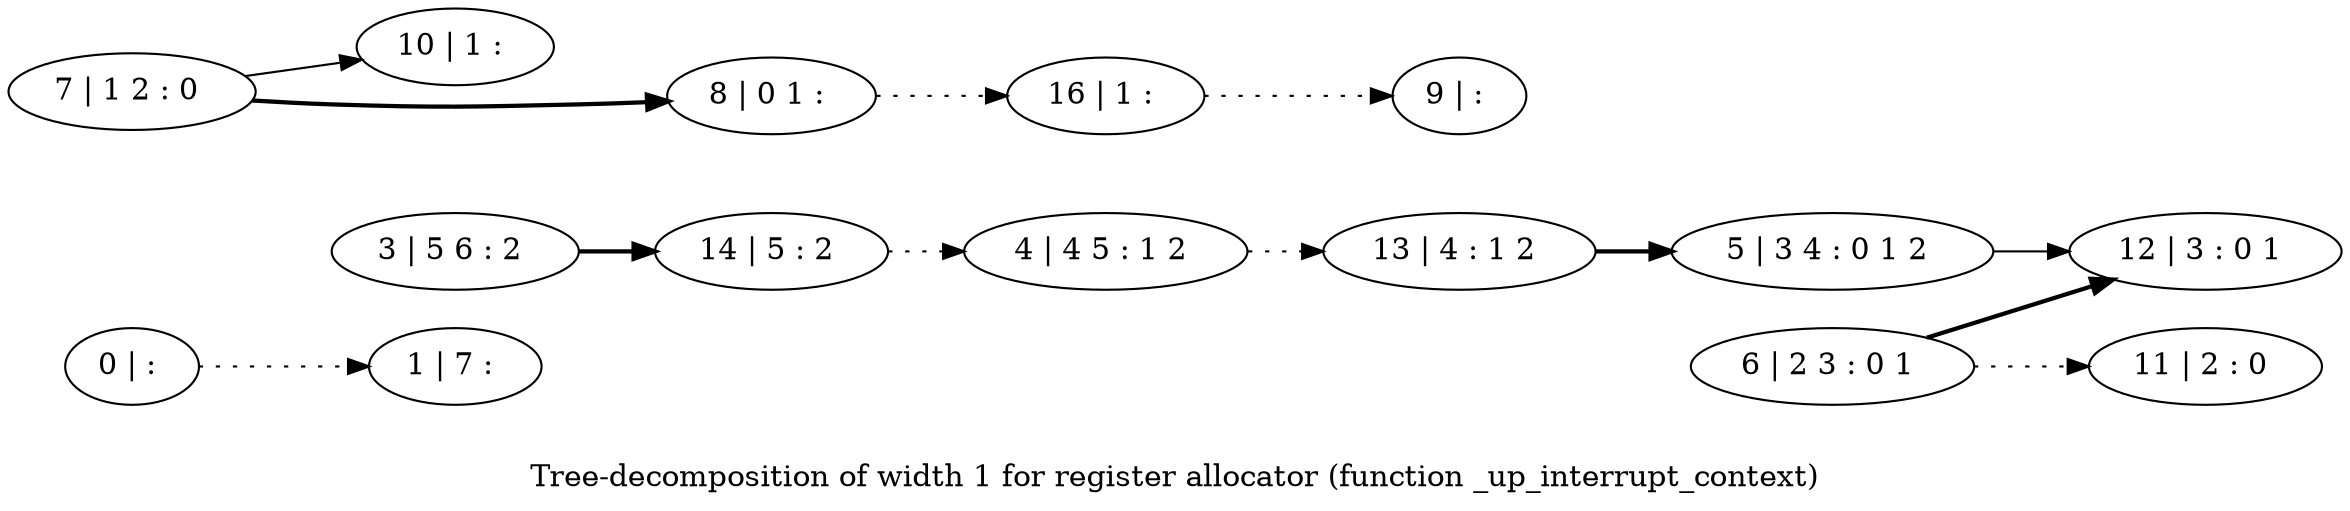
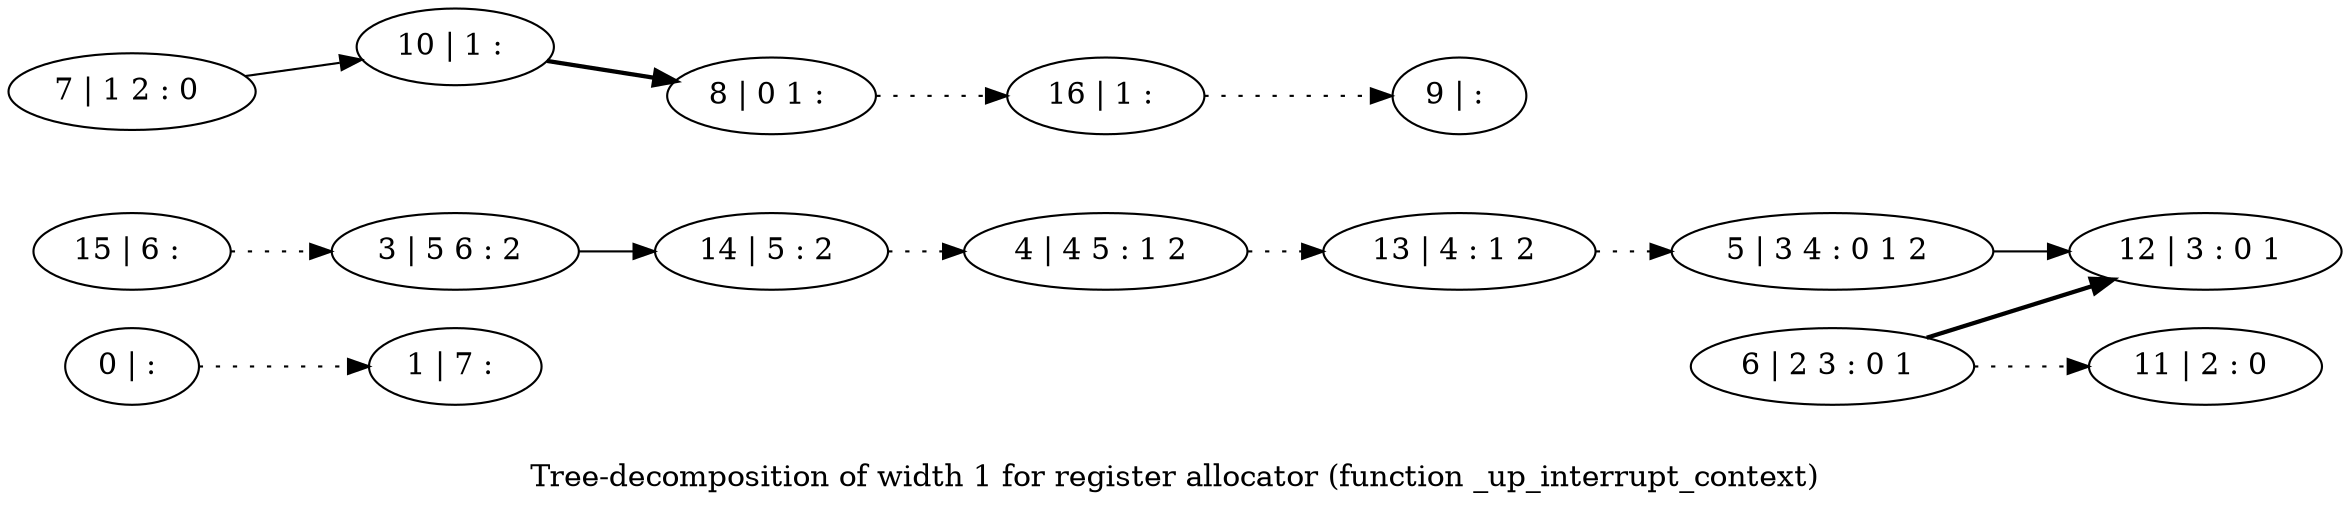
edge "7 | 1 2 : 0" -> "8 | 0 1 :": now "10 | 1 :" -> "8 | 0 1 :"
node "15 | 6 :": added
edge "3 | 5 6 : 2" -> "14 | 5 : 2": style bold -> solid
edge "13 | 4 : 1 2" -> "5 | 3 4 : 0 1 2": style bold -> dotted
